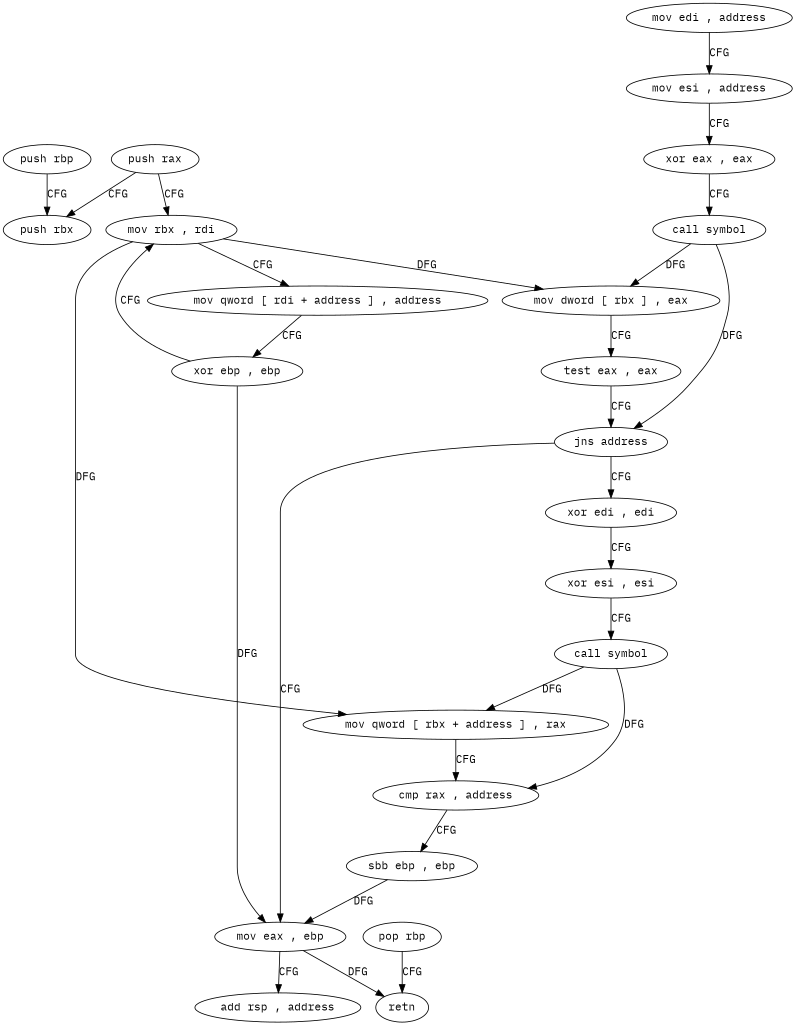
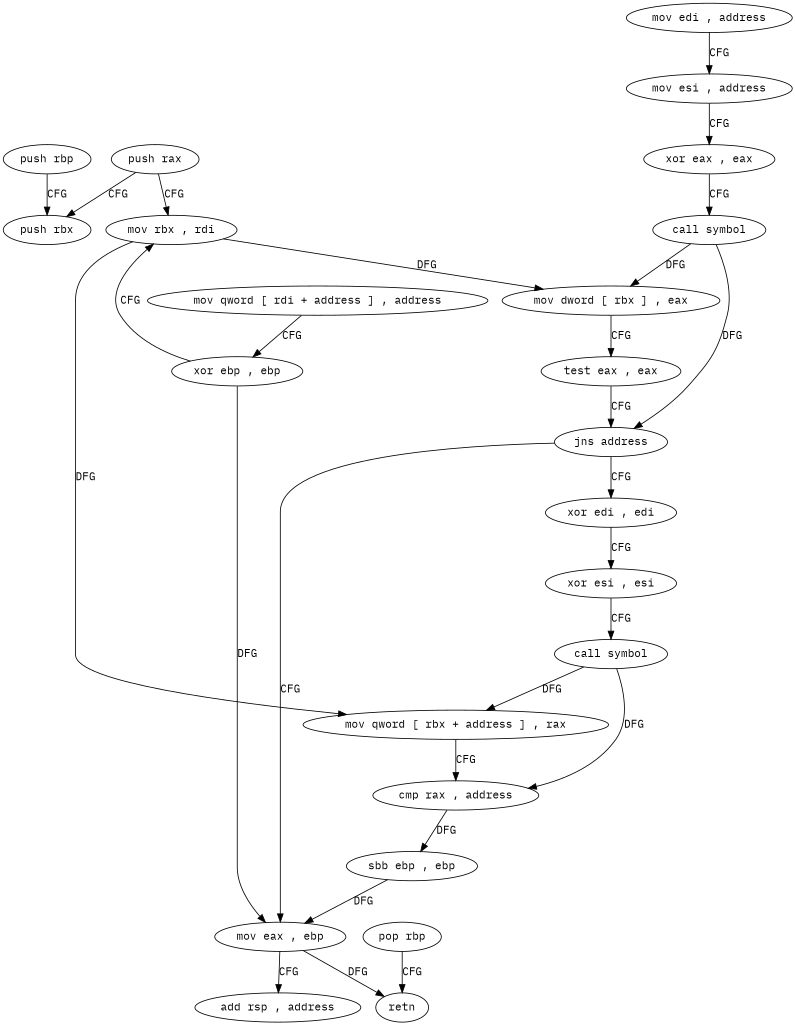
edge "mov rbx , rdi" -> "mov qword [ rdi + address ] , address": removed, label "CFG"
edge "cmp rax , address" -> "sbb ebp , ebp": label "CFG" -> "DFG"
